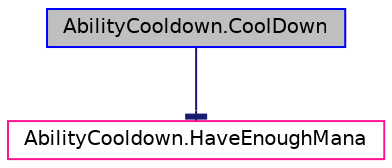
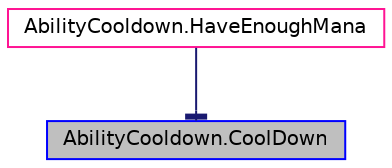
edge "AbilityCooldown.CoolDown" -> "AbilityCooldown.HaveEnoughMana": reversed
